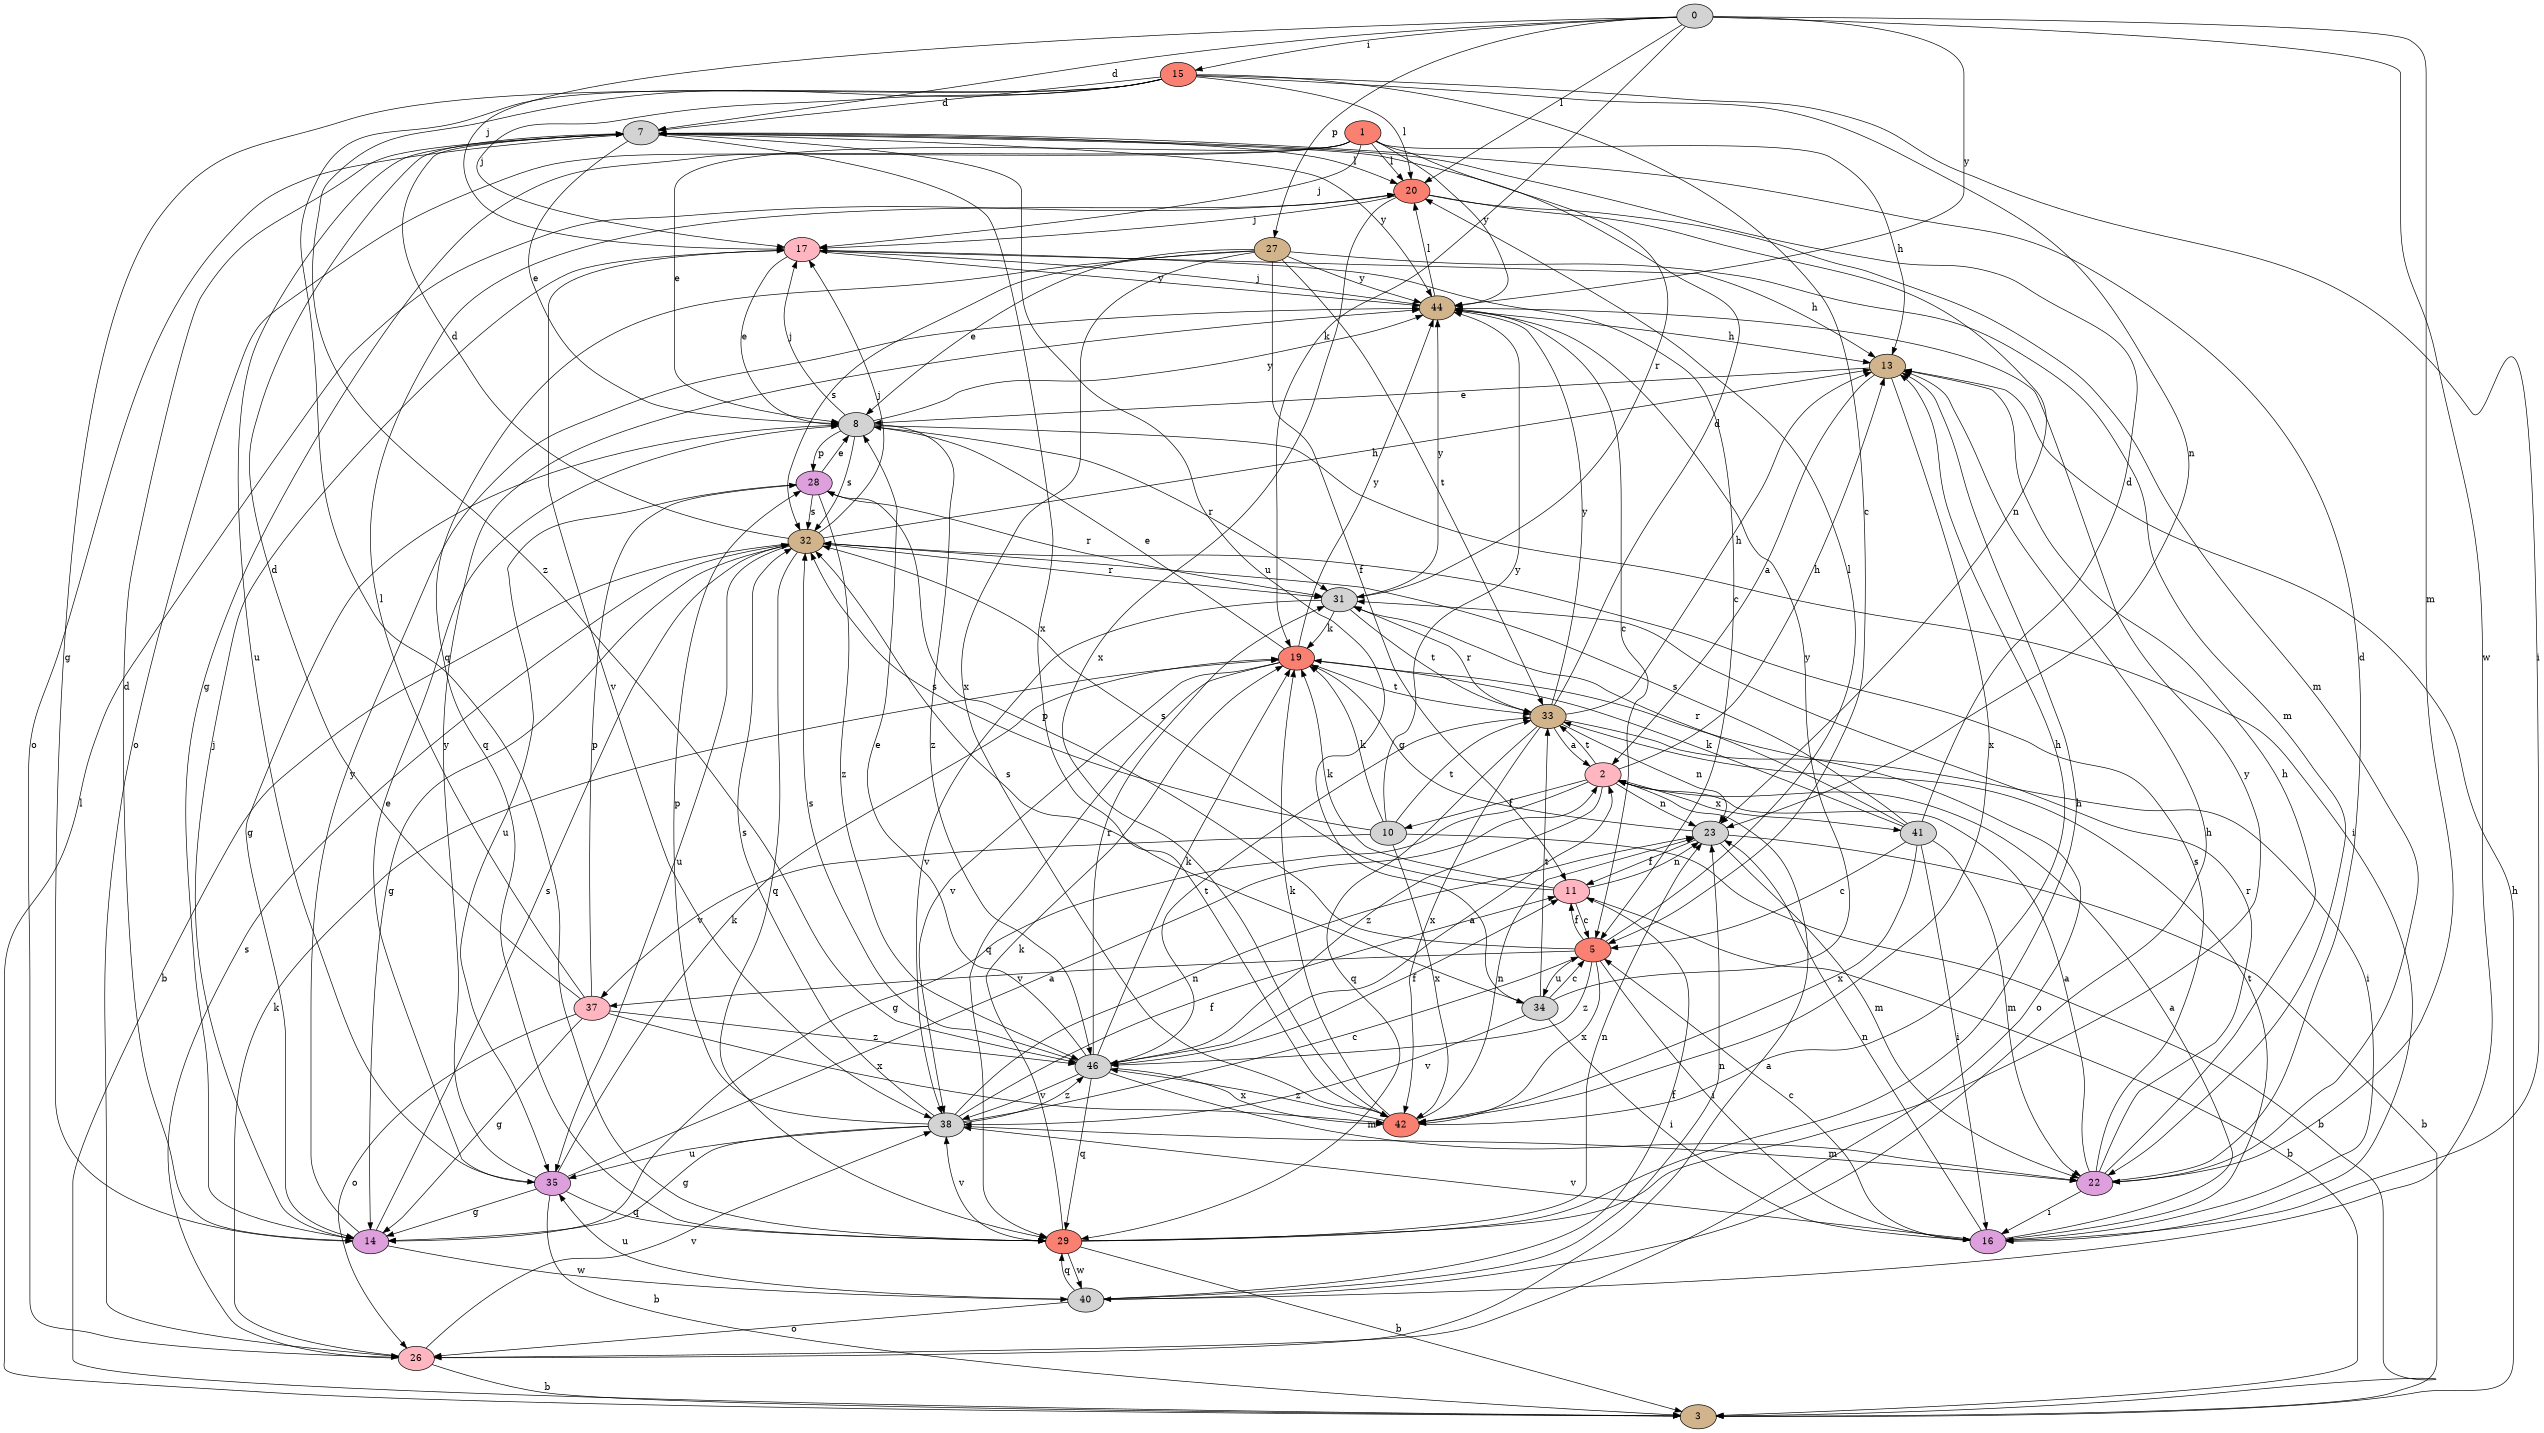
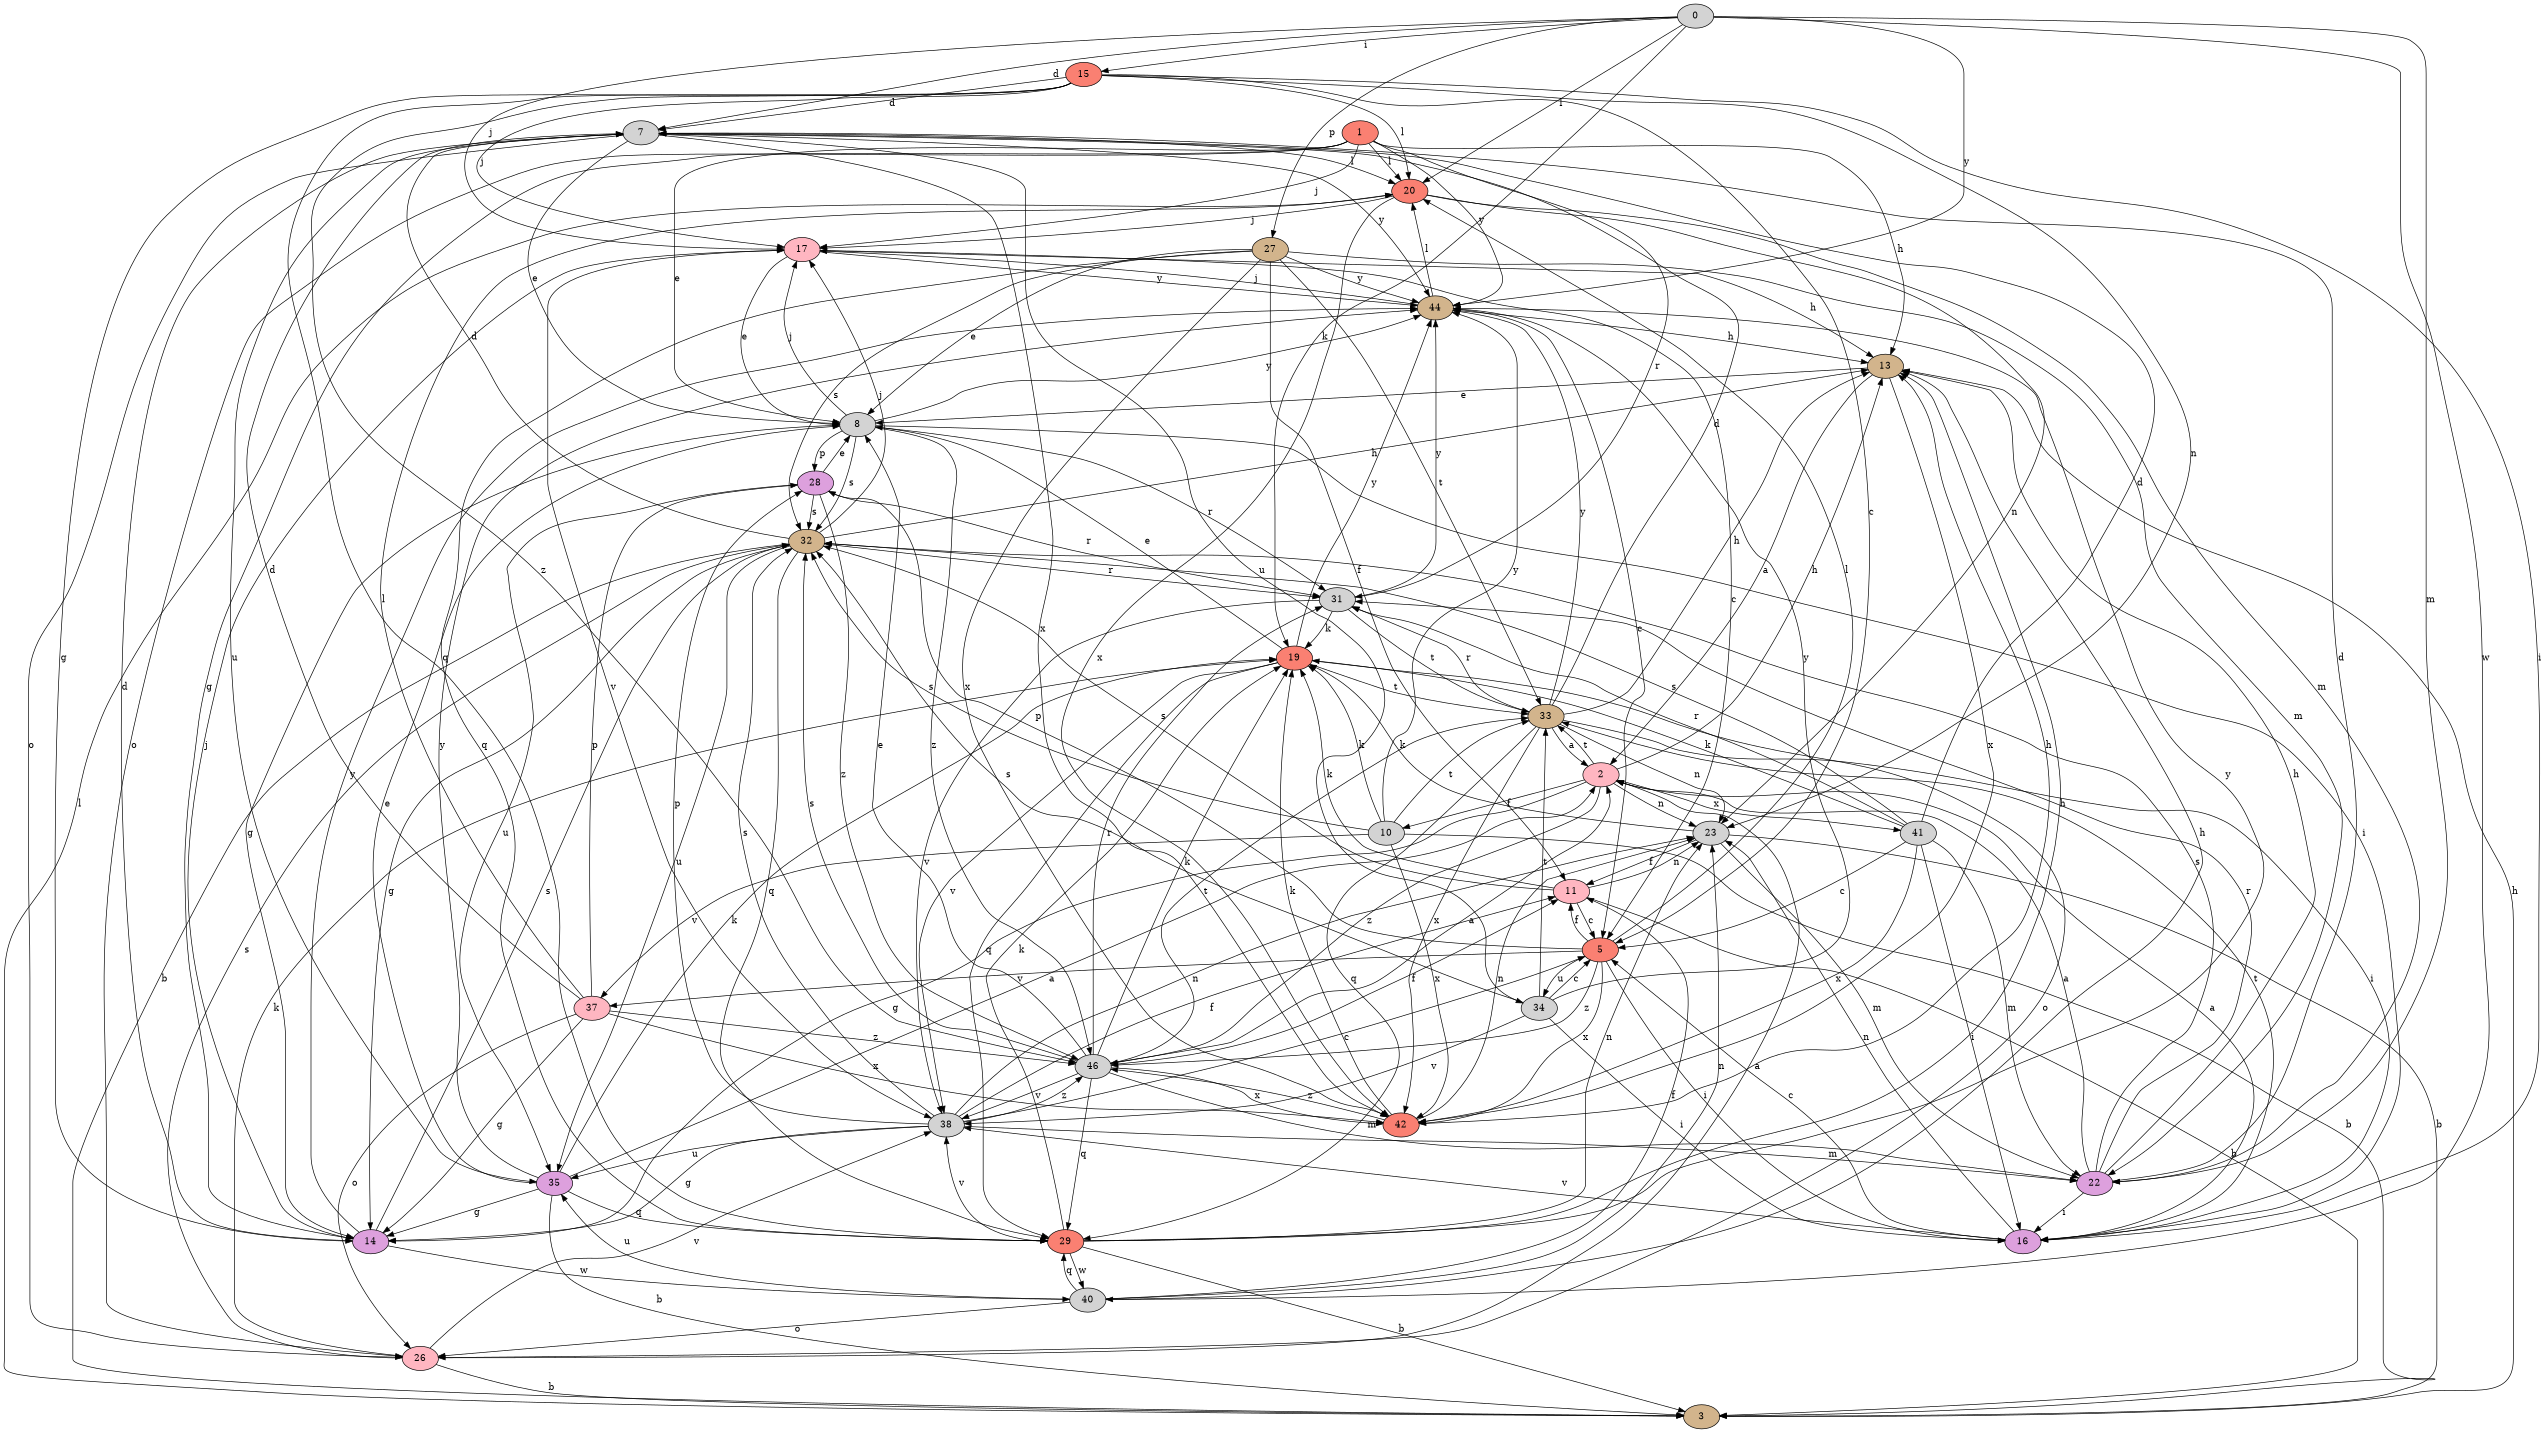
edge "23" -> "19": label "g" -> "k"
